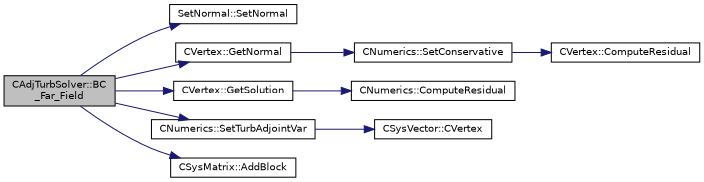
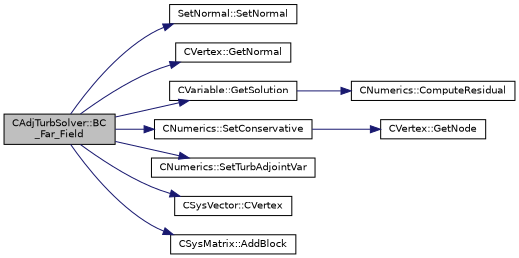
edge "CVertex::GetNormal" -> "CNumerics::SetConservative": now "CAdjTurbSolver::BC _Far_Field" -> "CNumerics::SetConservative"
node "CVertex::ComputeResidual": label "CVertex::ComputeResidual" -> "CVertex::GetNode"
node "CVertex::GetSolution": label "CVertex::GetSolution" -> "CVariable::GetSolution"
edge "CNumerics::SetTurbAdjointVar" -> "CSysVector::CVertex": now "CAdjTurbSolver::BC _Far_Field" -> "CSysVector::CVertex"
